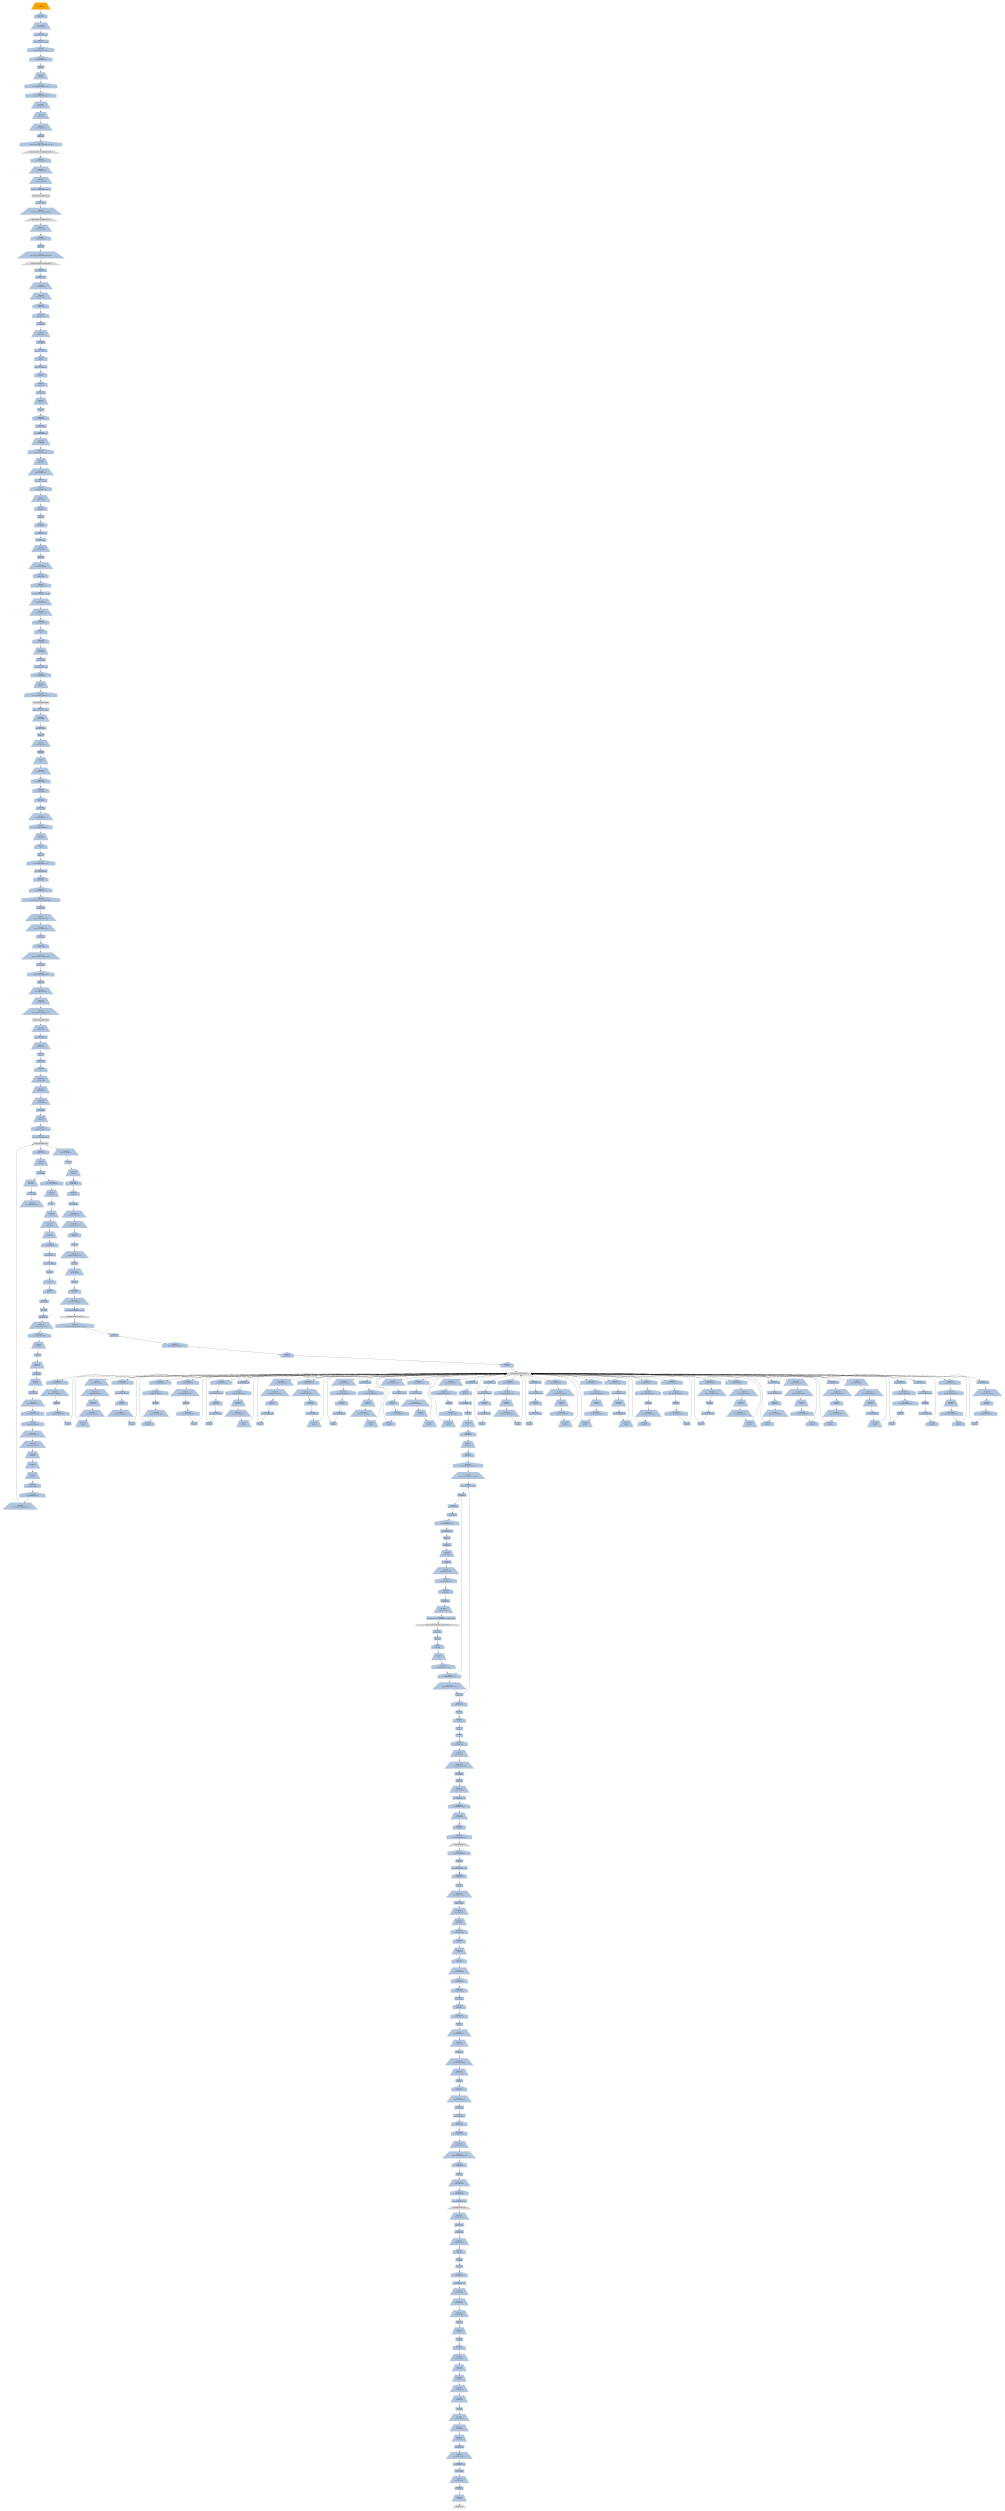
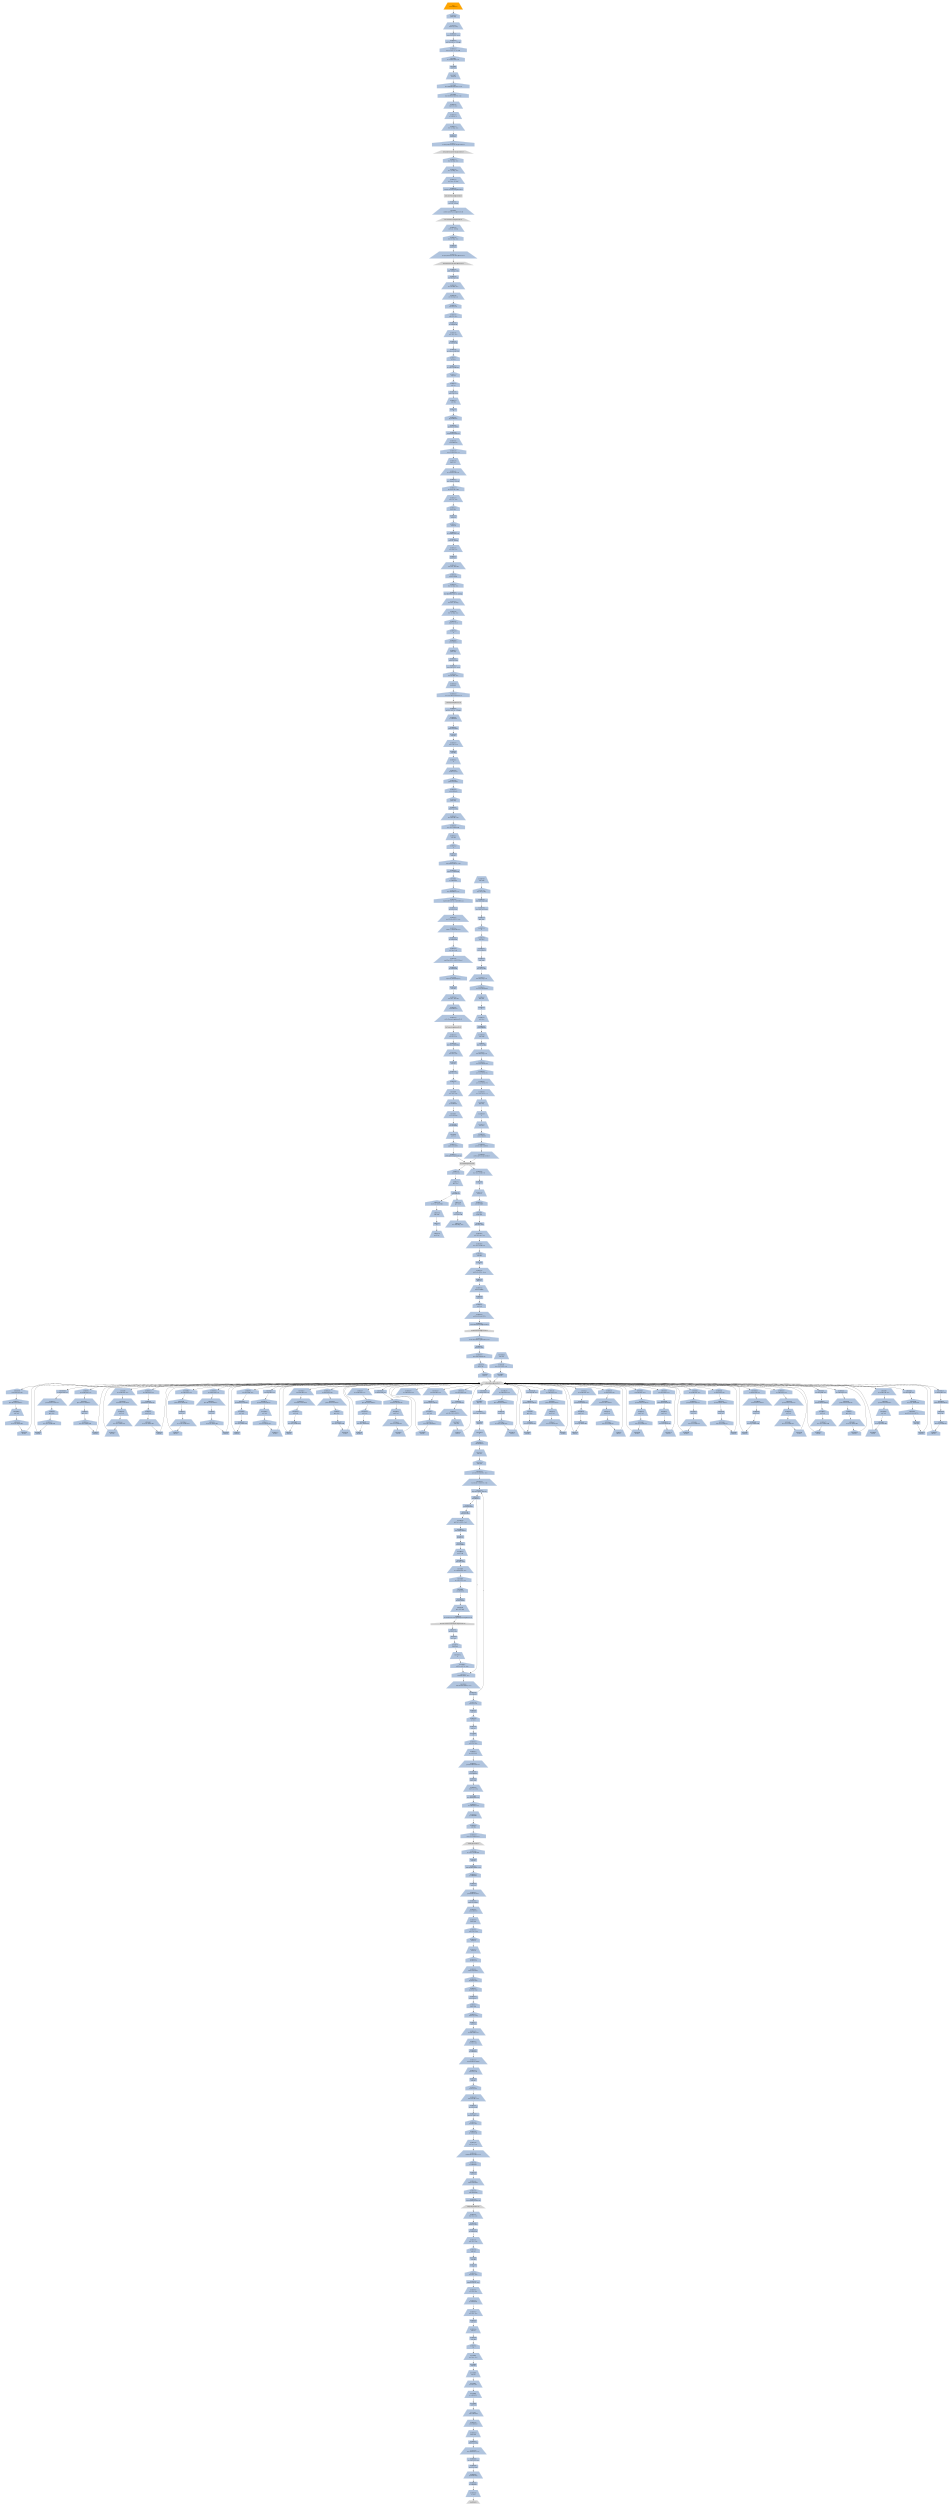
node "0x00406721 call 0x00407907": removed
node "0x0040bace xorl 0x0041f008, %eax": shape note -> trapezium
node "0x0040bb7f pushl $0x41934c<UINT32>": removed
node "0x0040ba1c movl %eax, 0x00421840": shape trapezium -> house
node "0x0040d7bd addl $0x18<UINT8>, %edi": shape house -> trapezium
node "0x004086f5 popl %ecx": shape trapezium -> note
